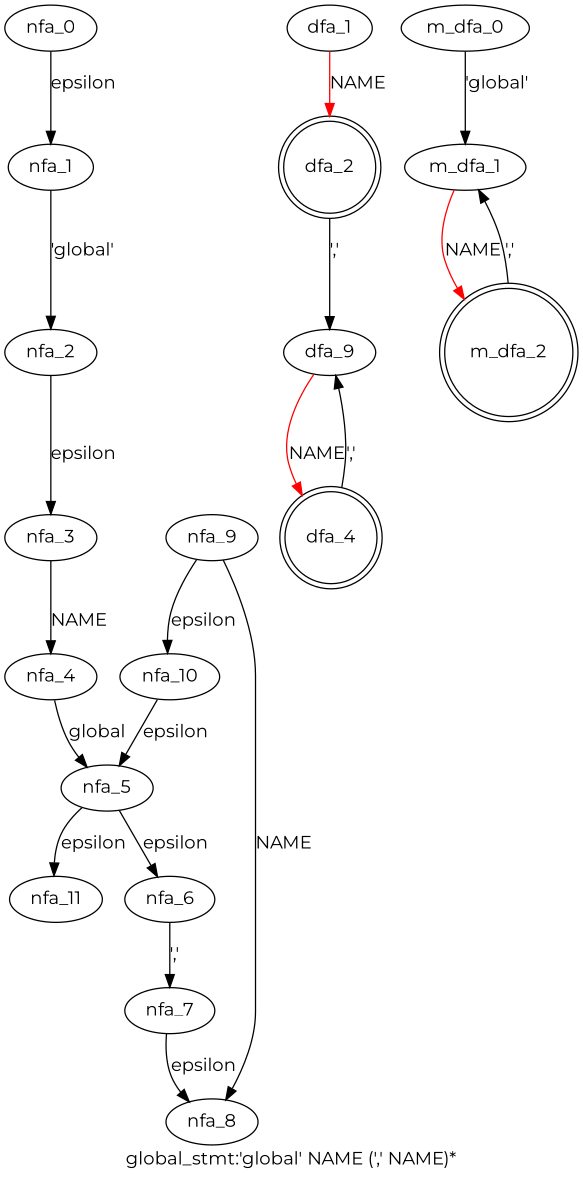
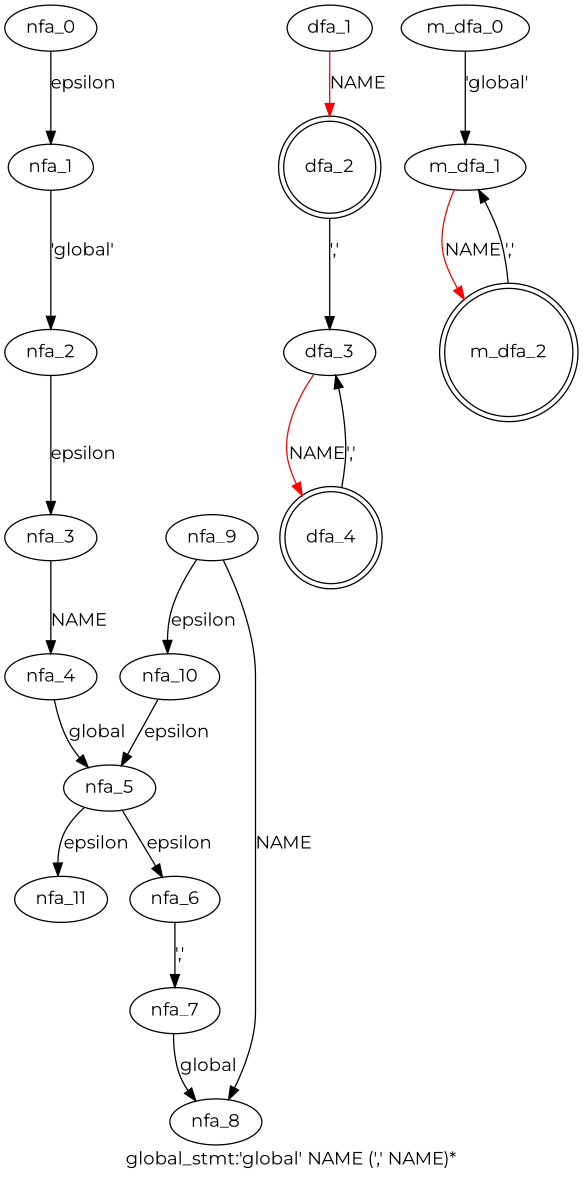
node "dfa_9": label "dfa_9" -> "dfa_3"
edge "nfa_7" -> "nfa_8": label "epsilon" -> "global"
